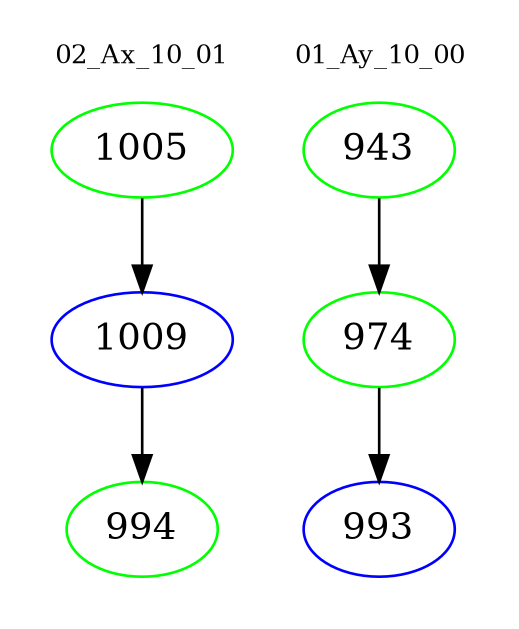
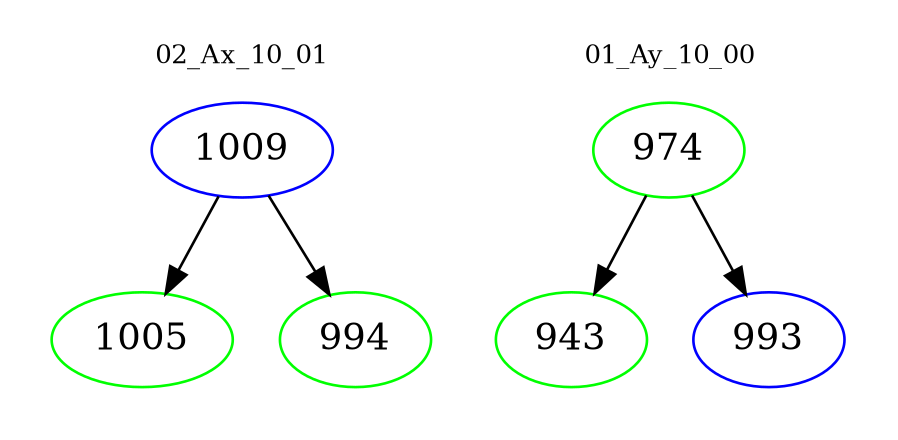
edge "1005" -> "1009": reversed
edge "943" -> "974": reversed
